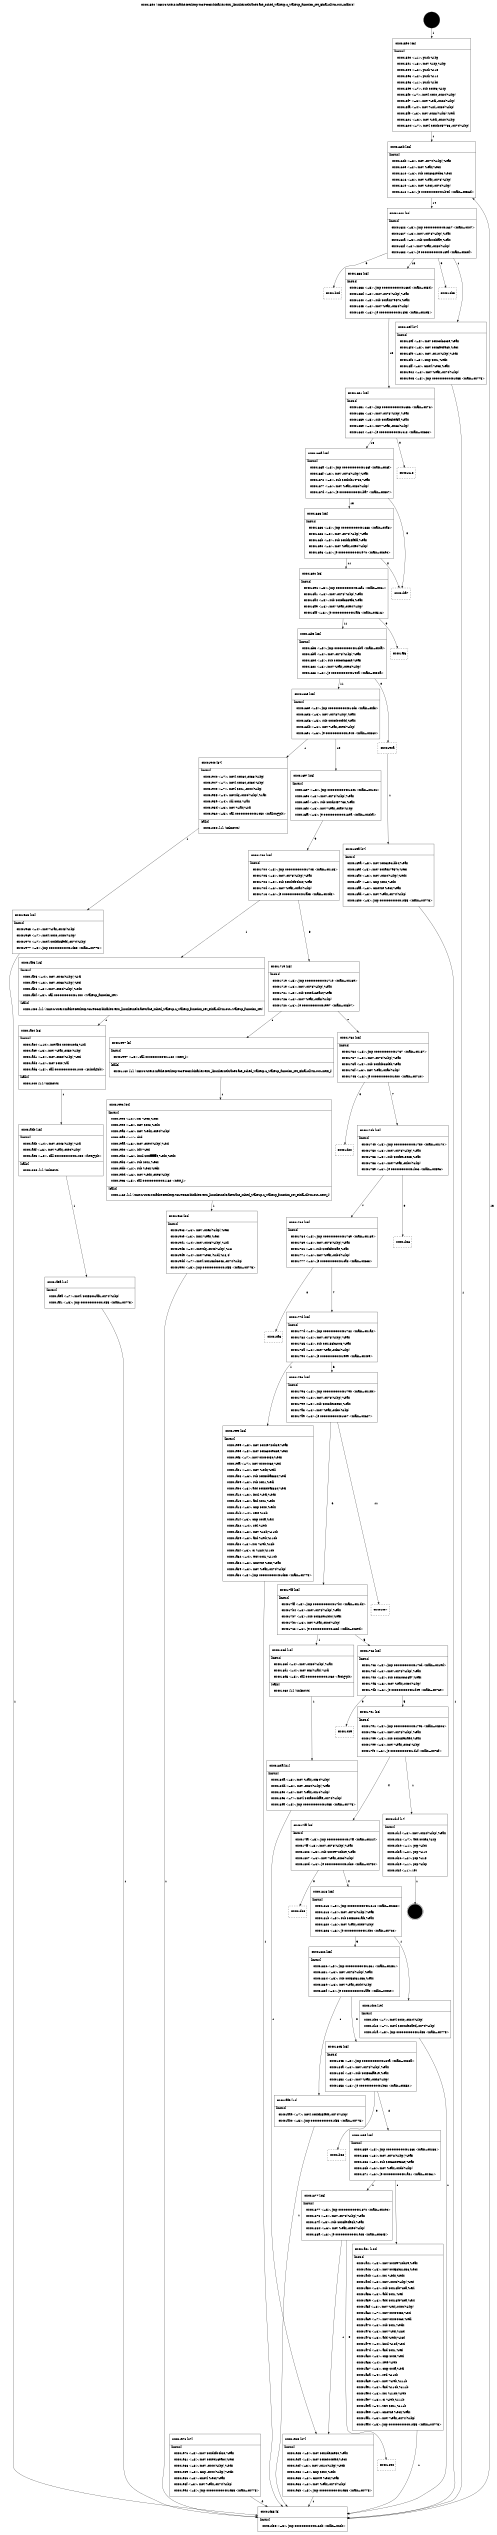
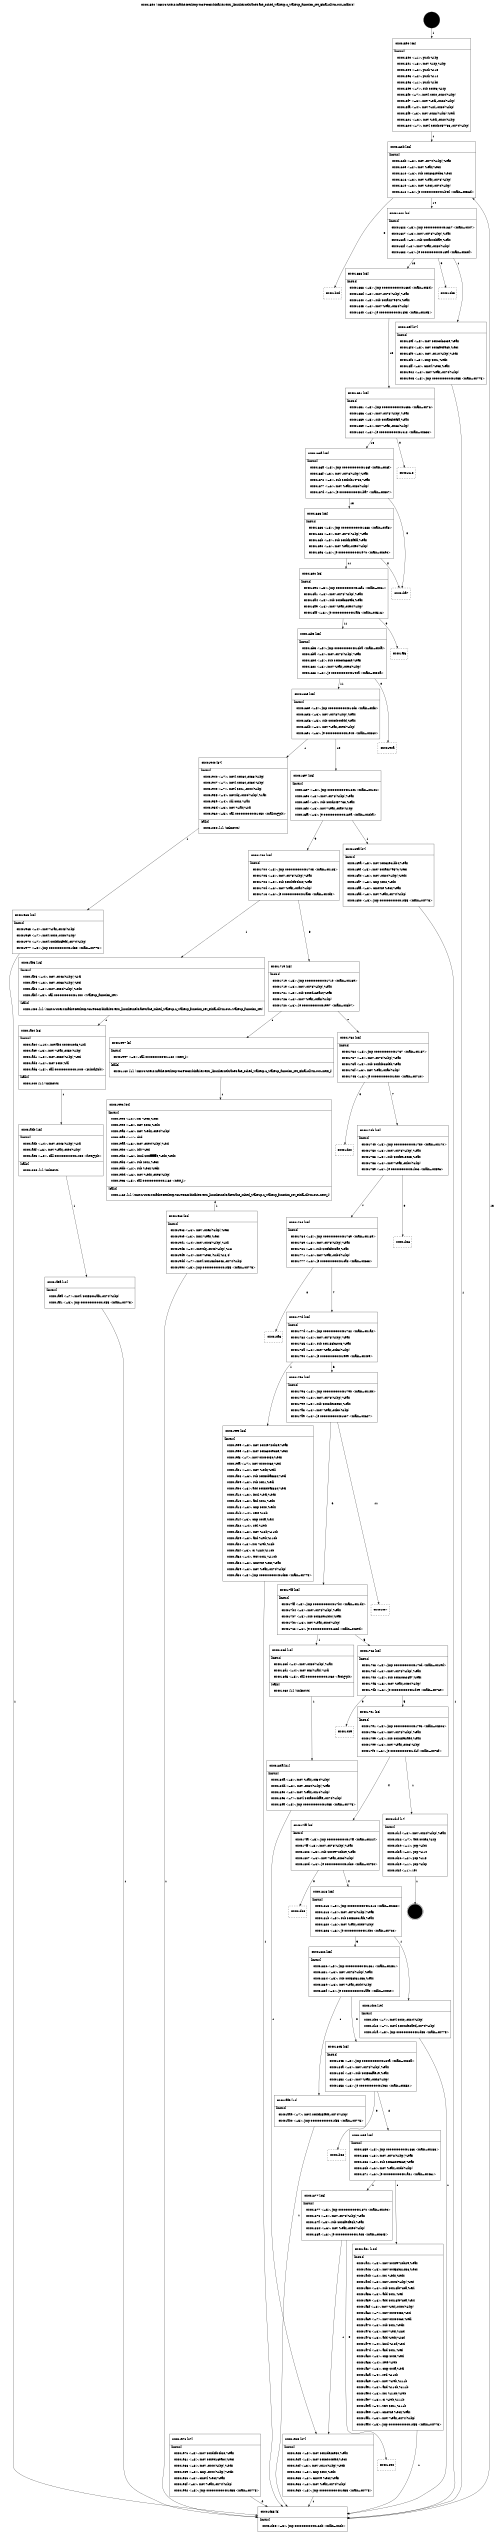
edge "0x401622 [22]" -> "0x401b4d": now "0x40160b [23]" -> "0x401b4d"
edge "0x40190a" -> "0x40189a [27]": now "0x4016e7 [25]" -> "0x40189a [27]"
edge "0x40199c [44]" -> "0x4019c8 [33]": reversed
